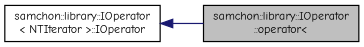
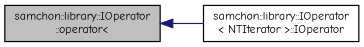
edge "samchon::library::IOperator ::operator<" -> "samchon::library::IOperator < NTIterator >::IOperator": reversed
